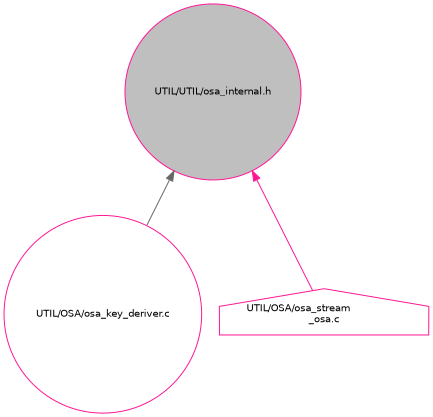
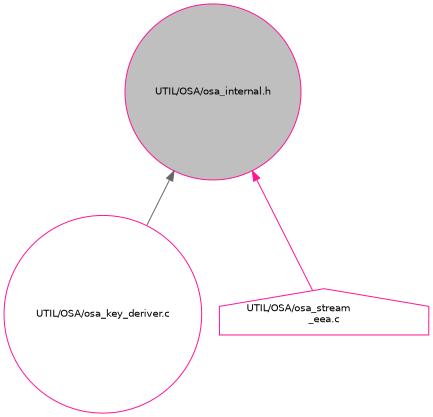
node "UTIL/UTIL/osa_internal.h": label "UTIL/UTIL/osa_internal.h" -> "UTIL/OSA/osa_internal.h"
node "UTIL/OSA/osa_stream _osa.c": label "UTIL/OSA/osa_stream _osa.c" -> "UTIL/OSA/osa_stream _eea.c"
